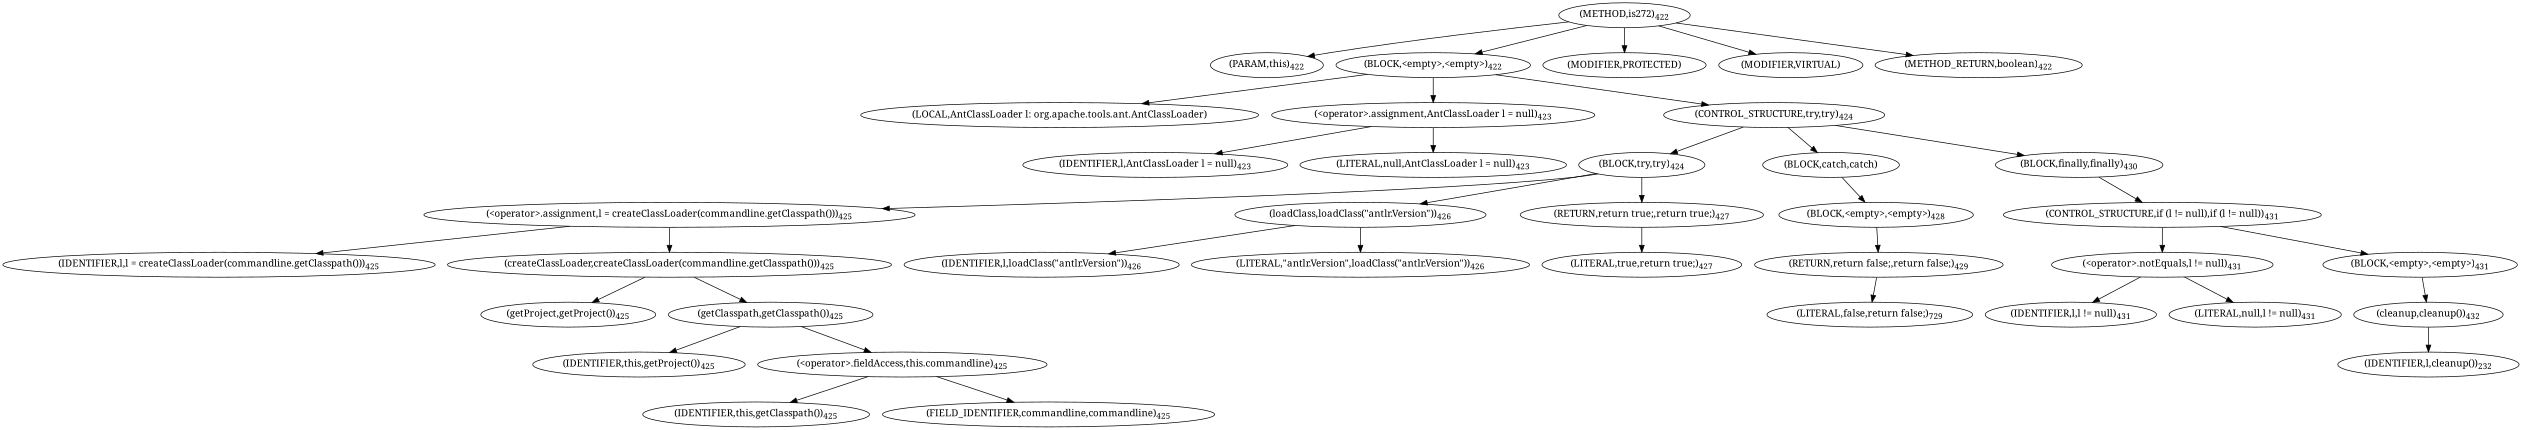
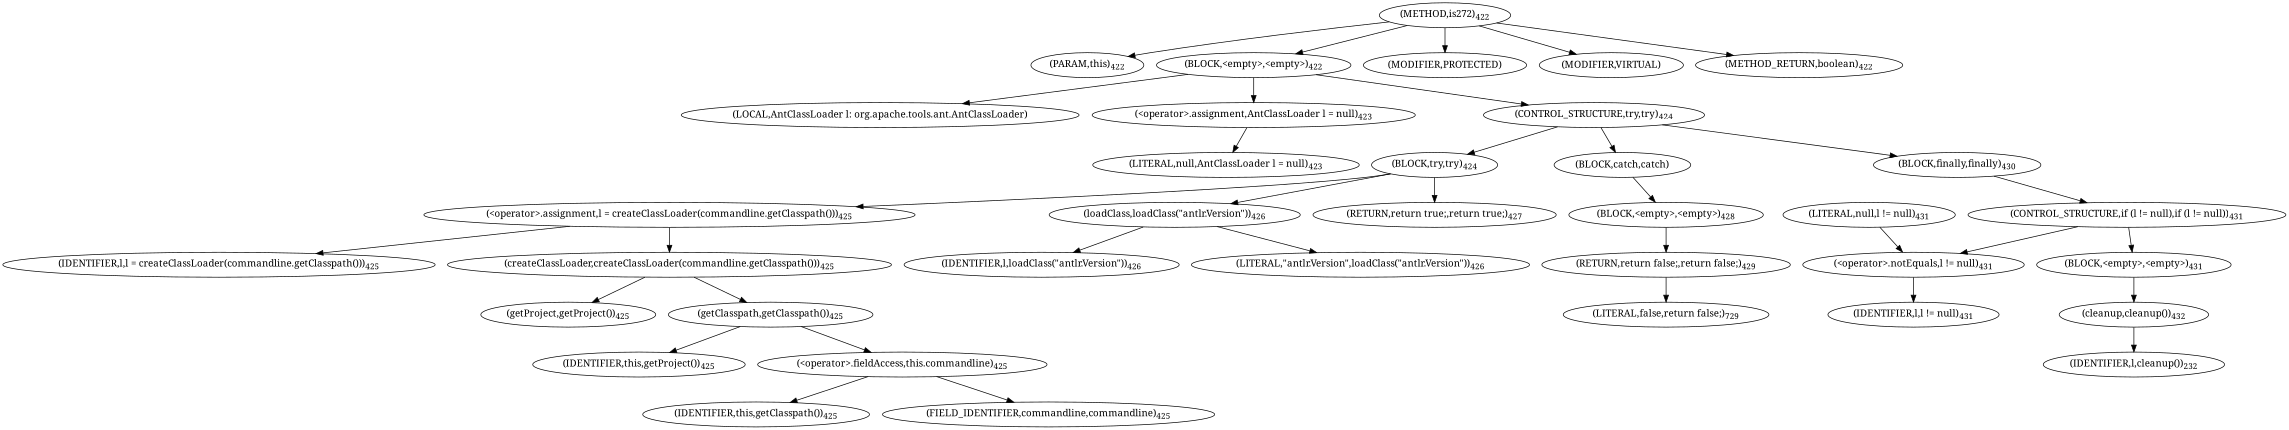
node "(IDENTIFIER,l,AntClassLoader l = null)": removed
node "(LITERAL,true,return true;)": removed
edge "(<operator>.notEquals,l != null)" -> "(LITERAL,null,l != null)": reversed
